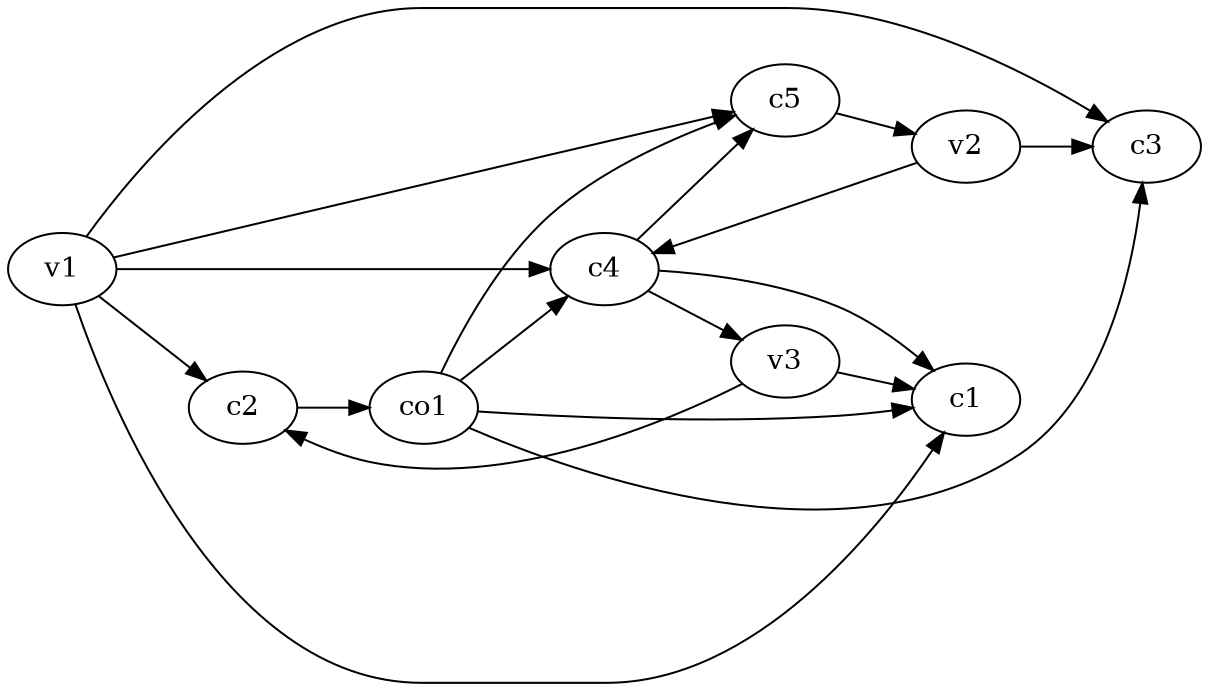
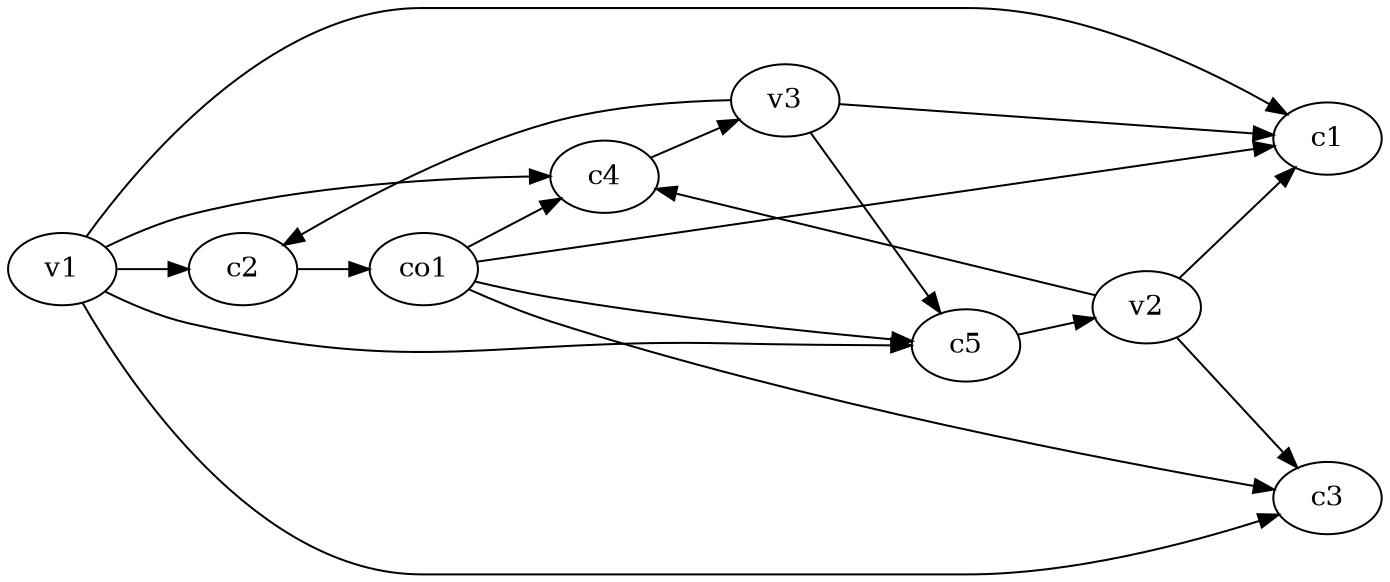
edge "c4" -> "c5": now "v3" -> "c5"
edge "c4" -> "c1": now "v2" -> "c1"
